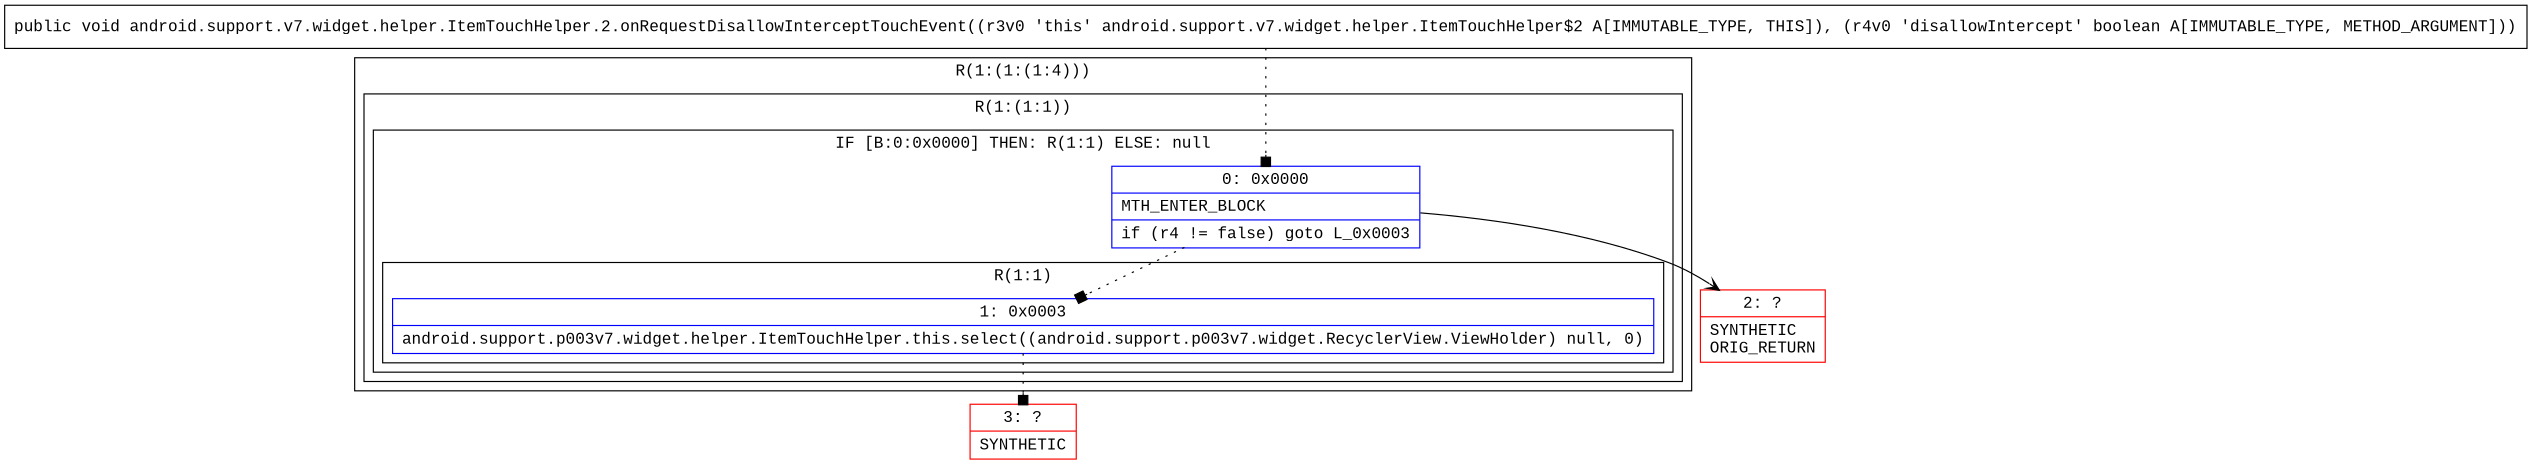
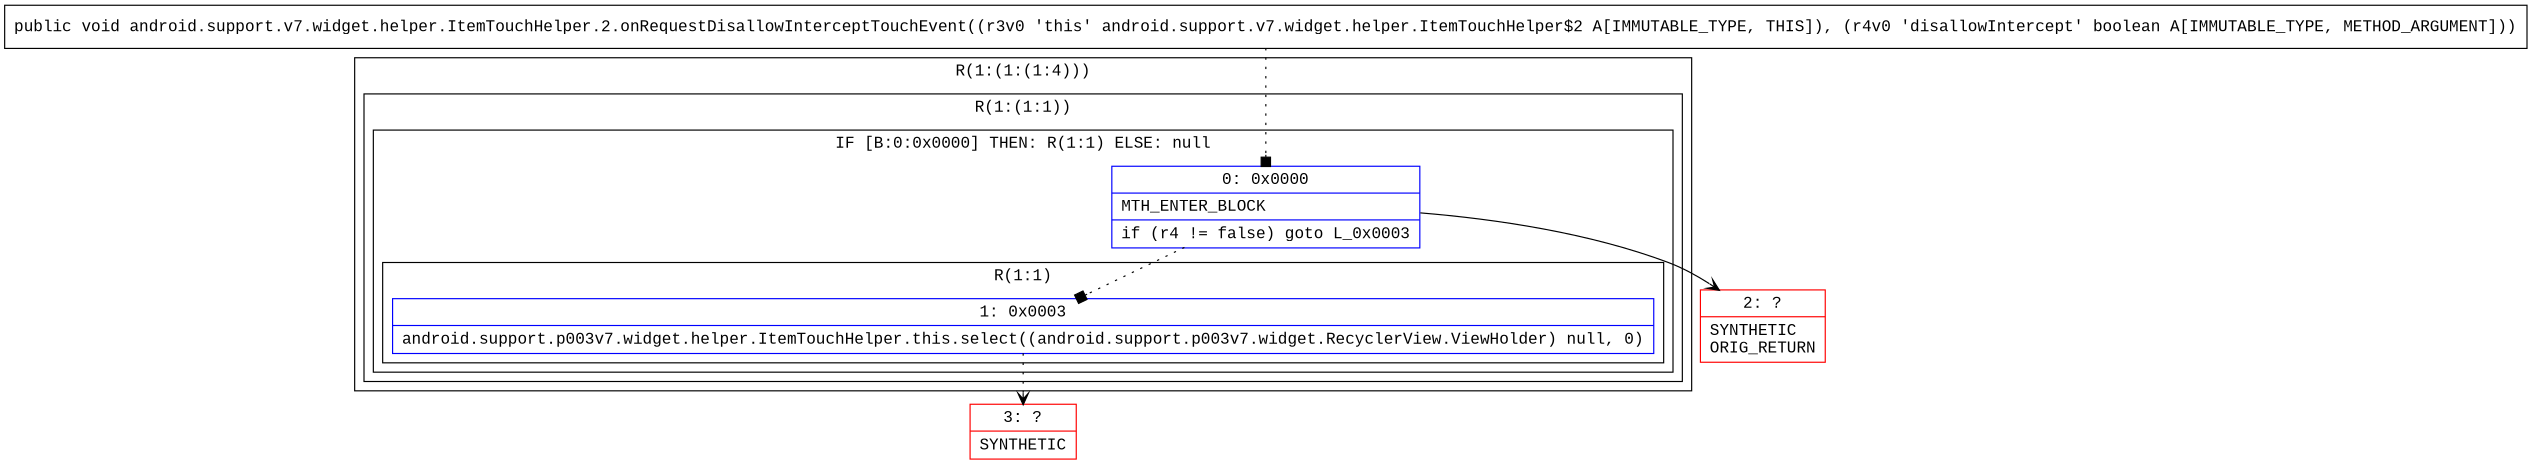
edge "1: 0x0003" -> "3: ?": arrowhead box -> vee
